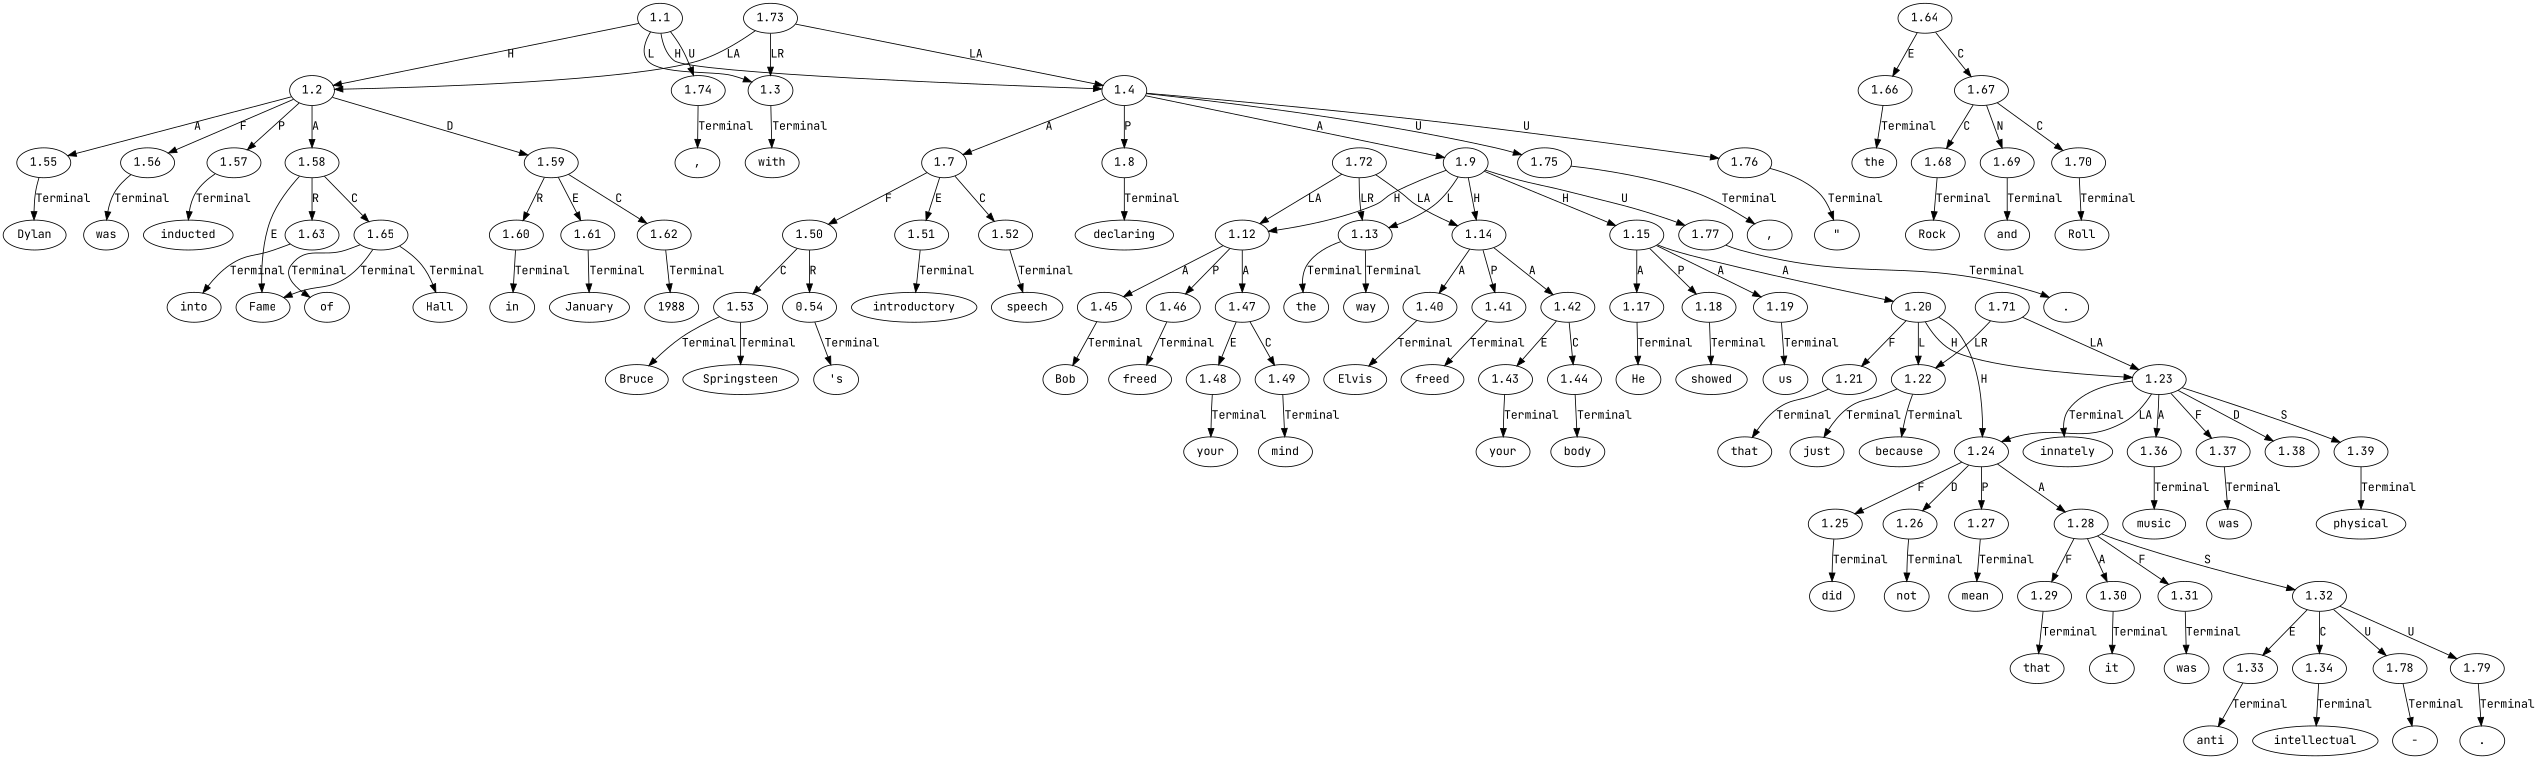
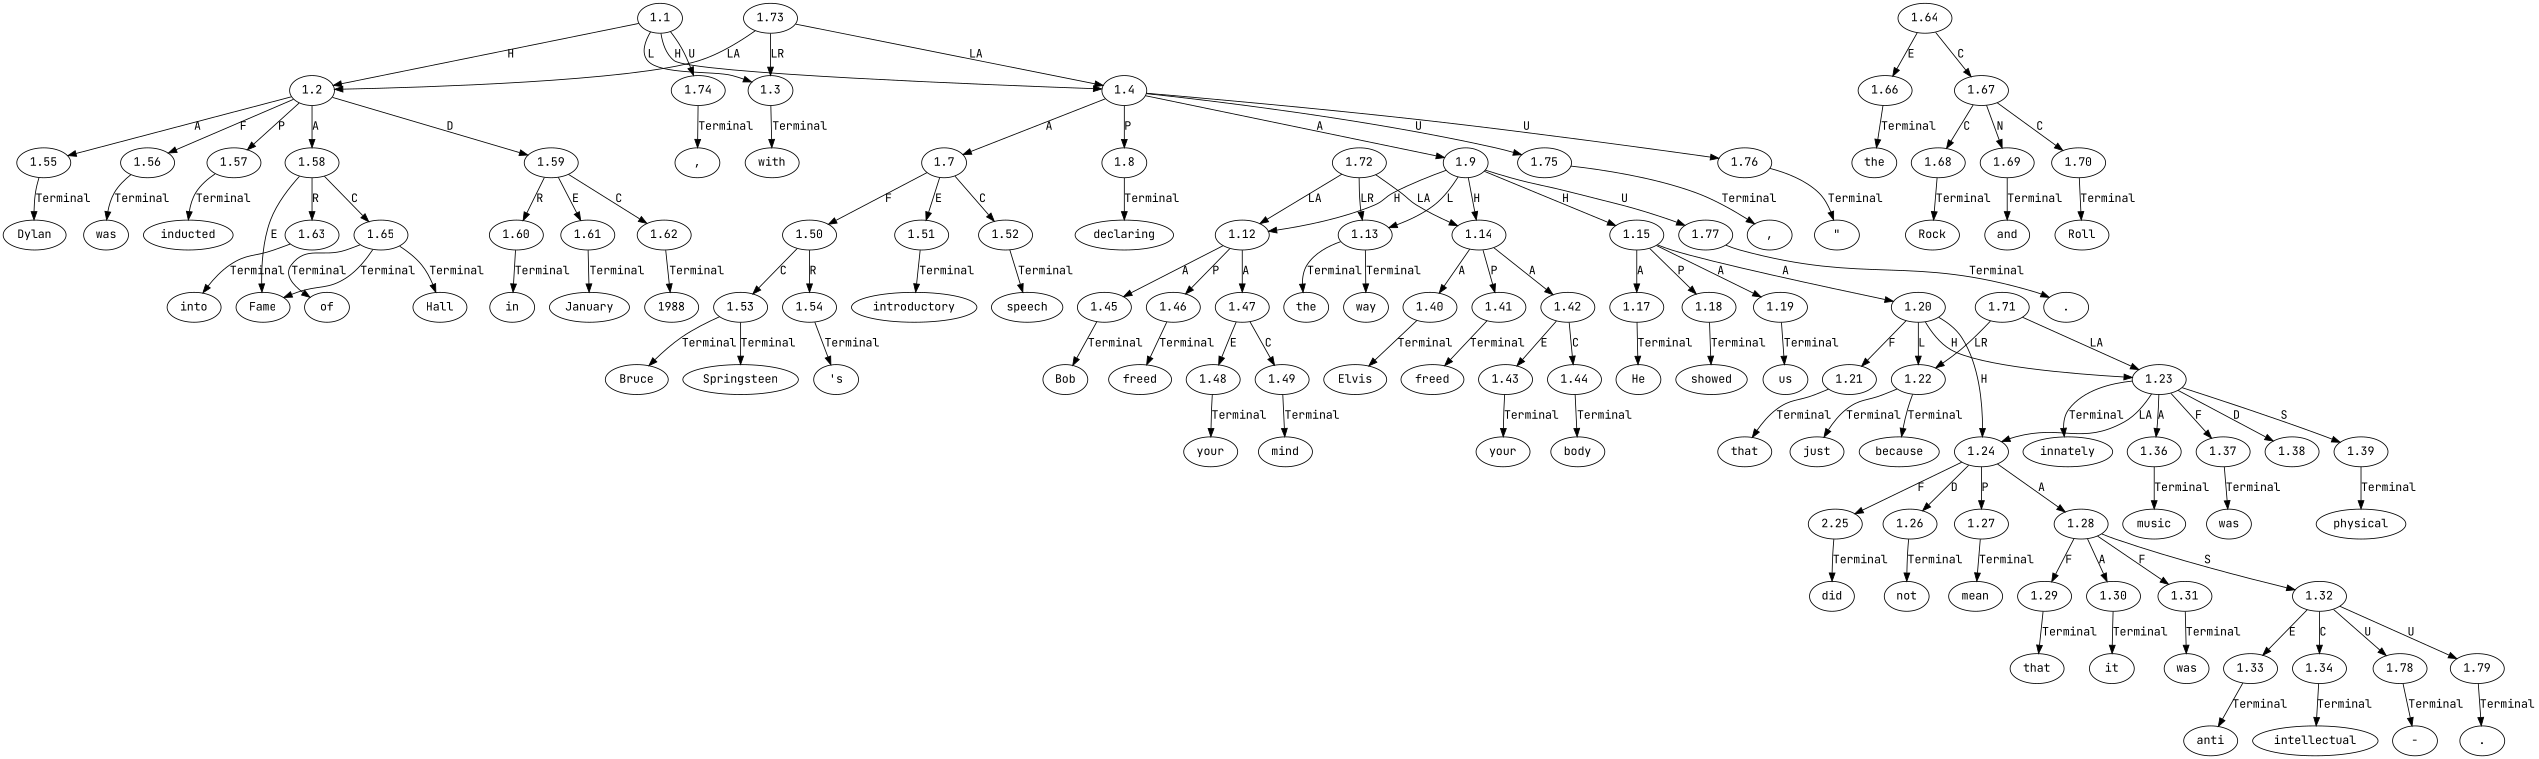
node "0.54": label "0.54" -> "1.54"
node "1.25": label "1.25" -> "2.25"
